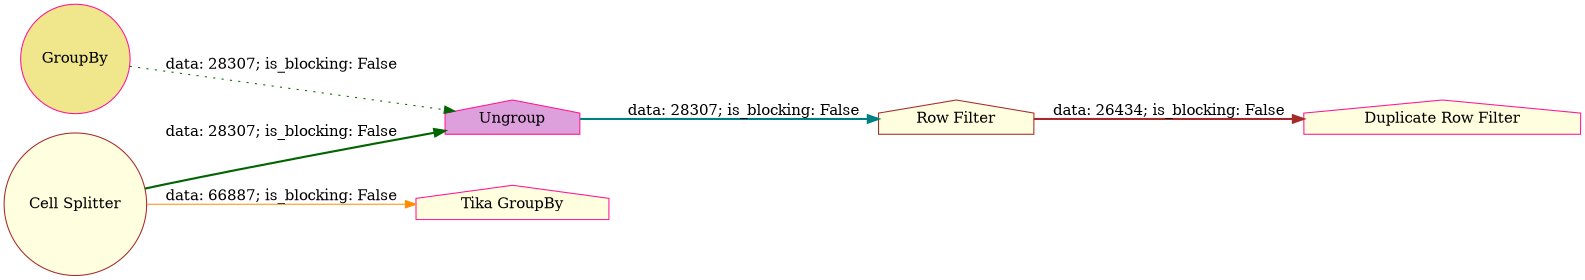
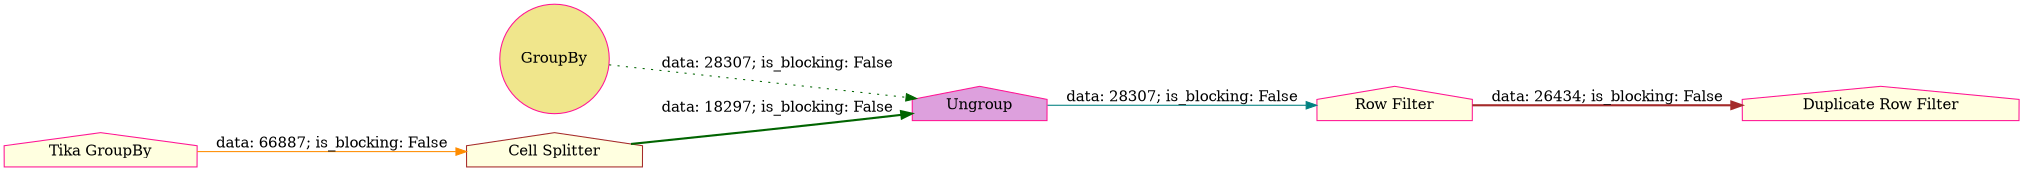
edge "Ungroup" -> "Row Filter": style bold -> solid
node "Row Filter": color brown -> deeppink
edge "Cell Splitter" -> "Ungroup": label "data: 28307; is_blocking: False" -> "data: 18297; is_blocking: False"
node "Cell Splitter": shape circle -> house
edge "Cell Splitter" -> "Tika GroupBy": reversed
